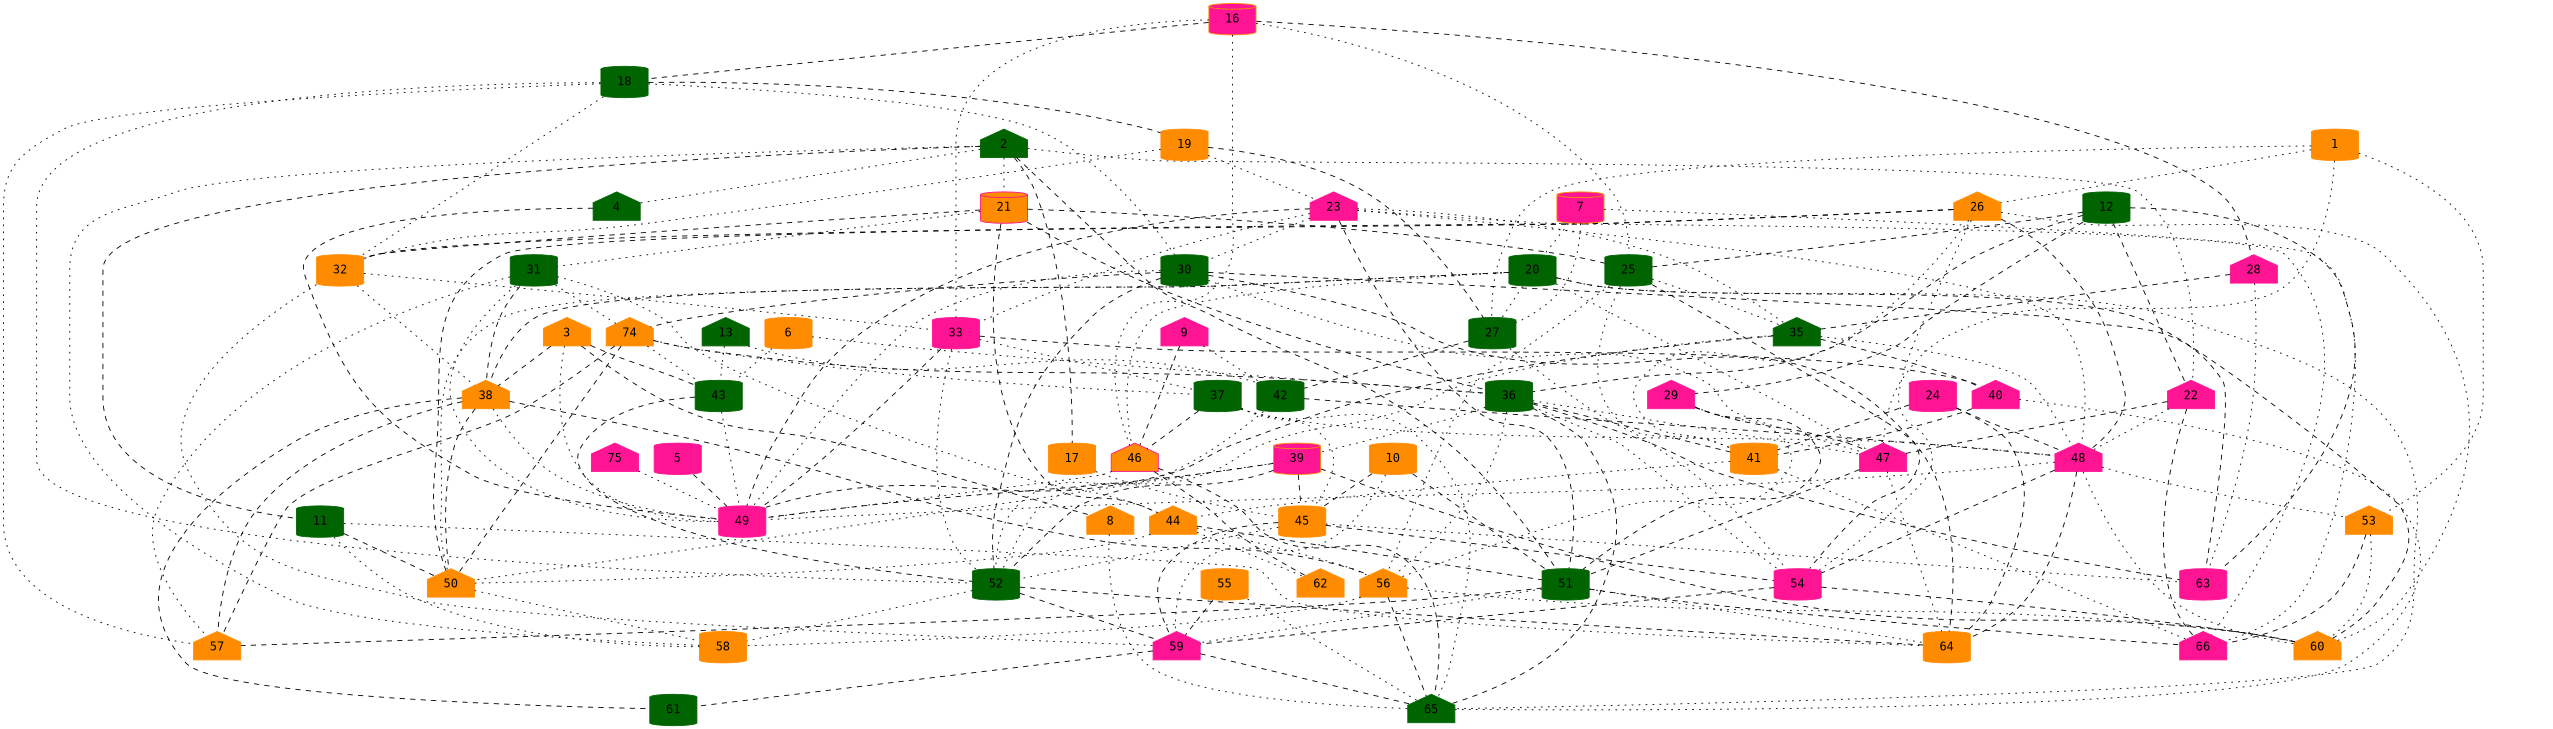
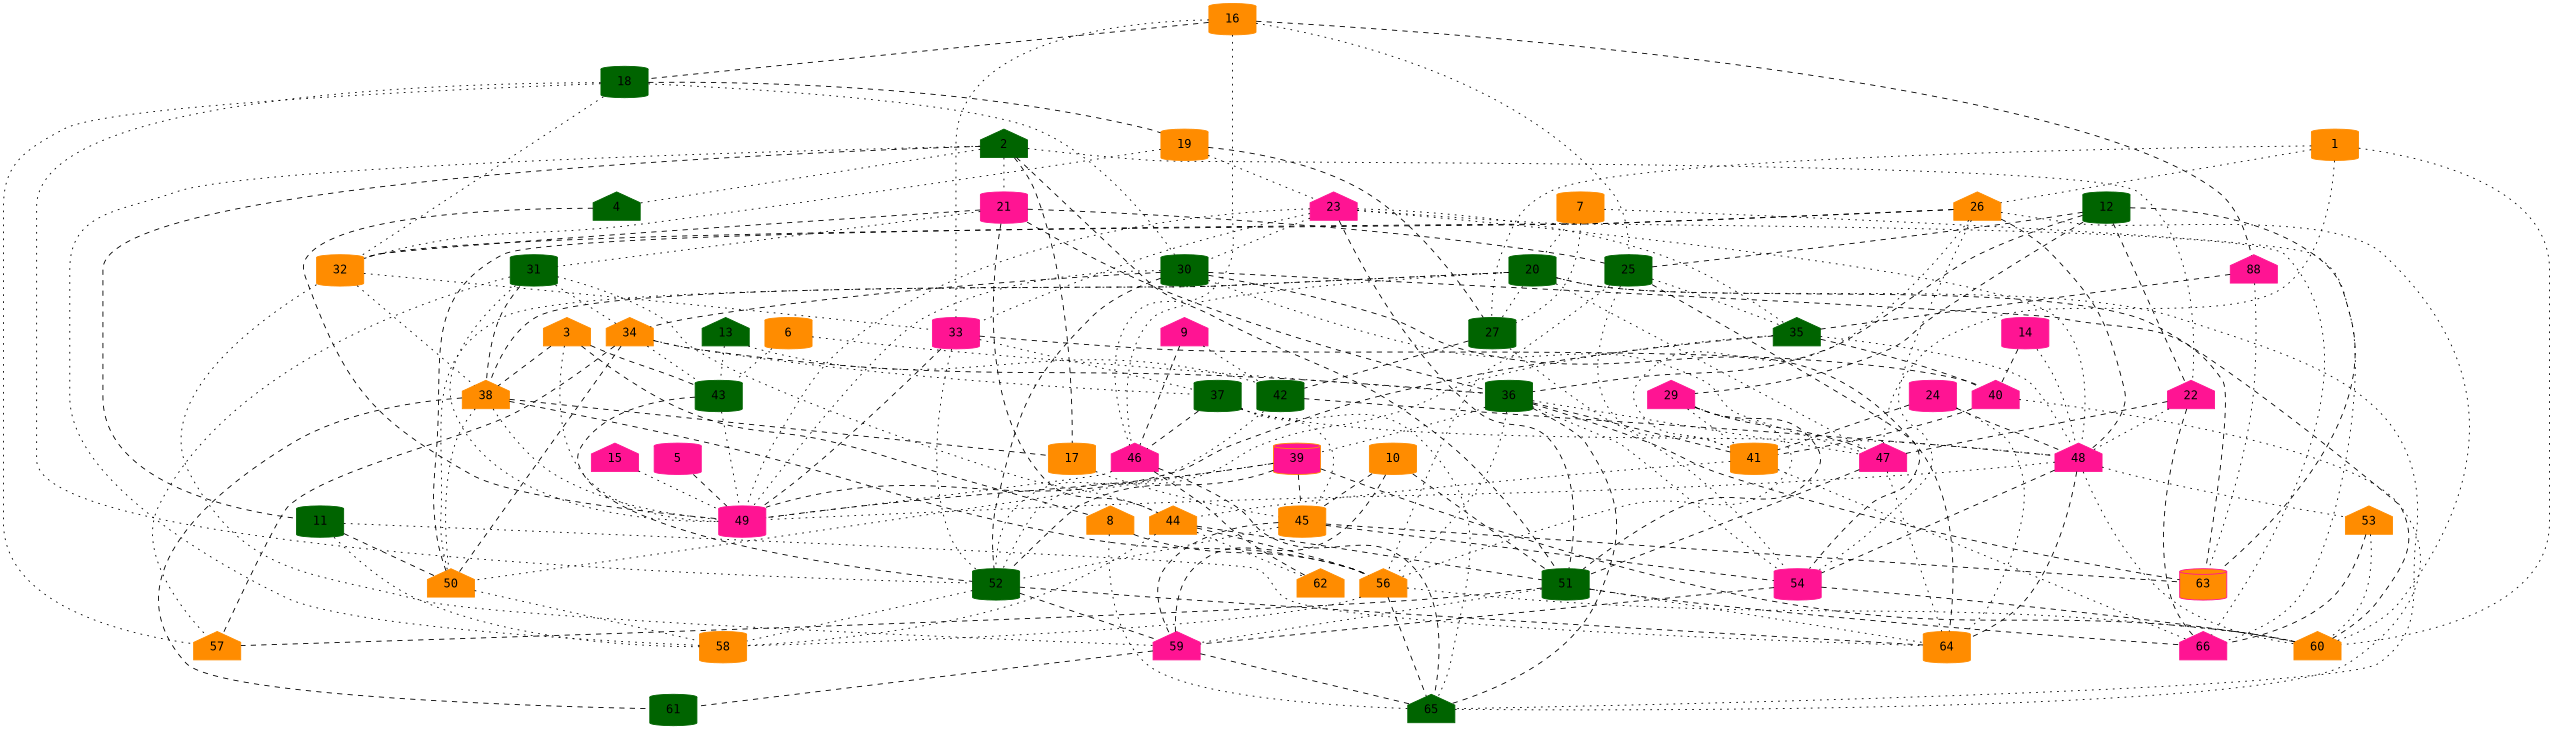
node "16": fillcolor deeppink -> darkorange
node "21": fillcolor darkorange -> deeppink
node "7": fillcolor deeppink -> darkorange
node "28": label "28" -> "88"
edge "23" -- "49": style dashed -> dotted
edge "1" -- "53": now "1" -- "60"
node "74": label "74" -> "34"
node "14": added
edge "29" -- "41": added
node "75": label "75" -> "15"
node "46": fillcolor darkorange -> deeppink
edge "38" -- "57": now "38" -- "17"
edge "38" -- "50": style dashed -> dotted
edge "24" -- "64": style dashed -> dotted
edge "10" -- "59": style dotted -> dashed
edge "44" -- "56": style dotted -> dashed
edge "45" -- "63": style dotted -> dashed
edge "8" -- "56": added
edge "44" -- "50": now "44" -- "58"
node "55": removed
node "63": fillcolor deeppink -> darkorange
